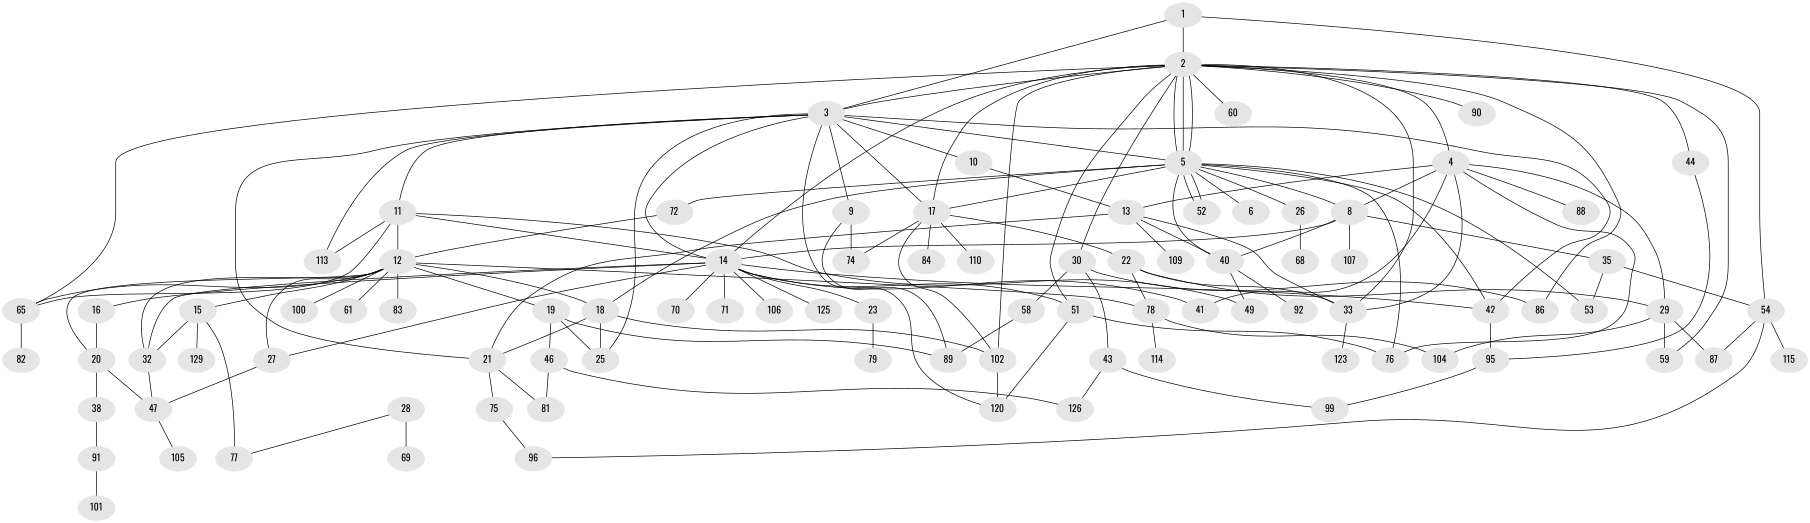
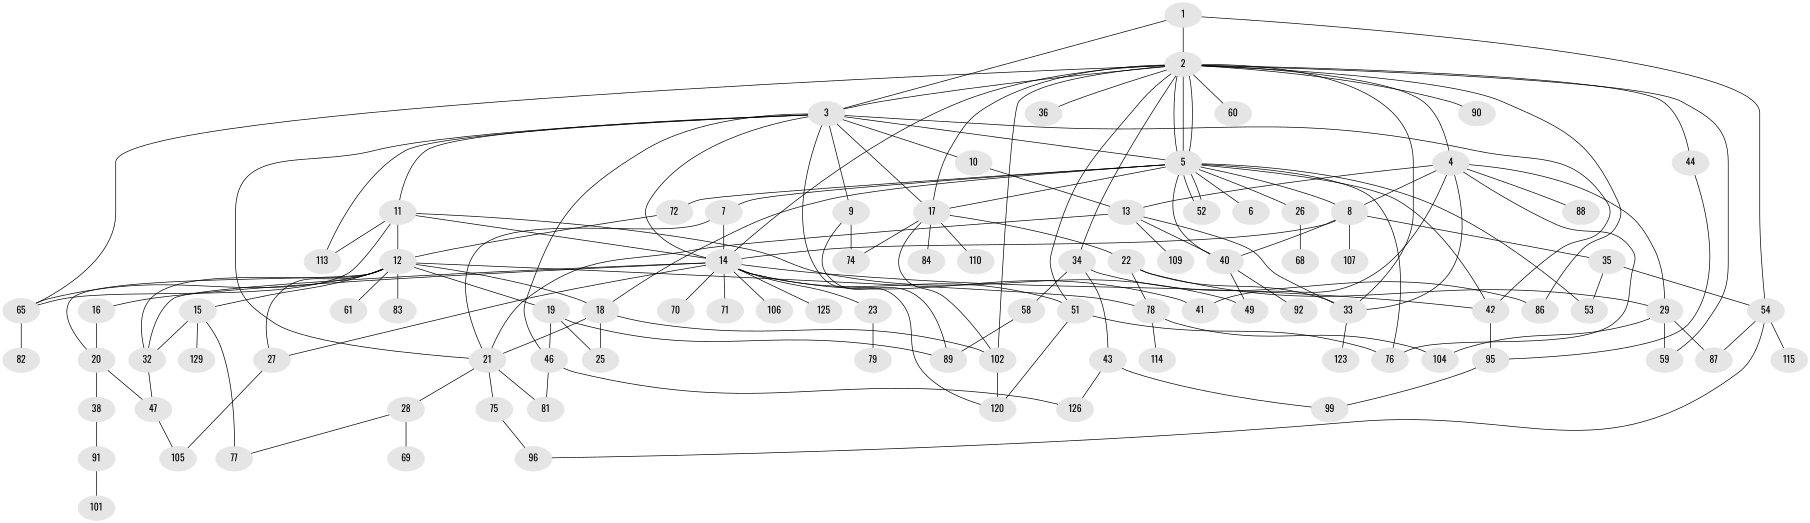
node "36": added
edge "3" -- "25": now "3" -- "46"
node "7": added
node "30": label "30" -> "34"
node "100": removed
edge "27" -- "47": now "27" -- "105"
edge "21" -- "28": added
